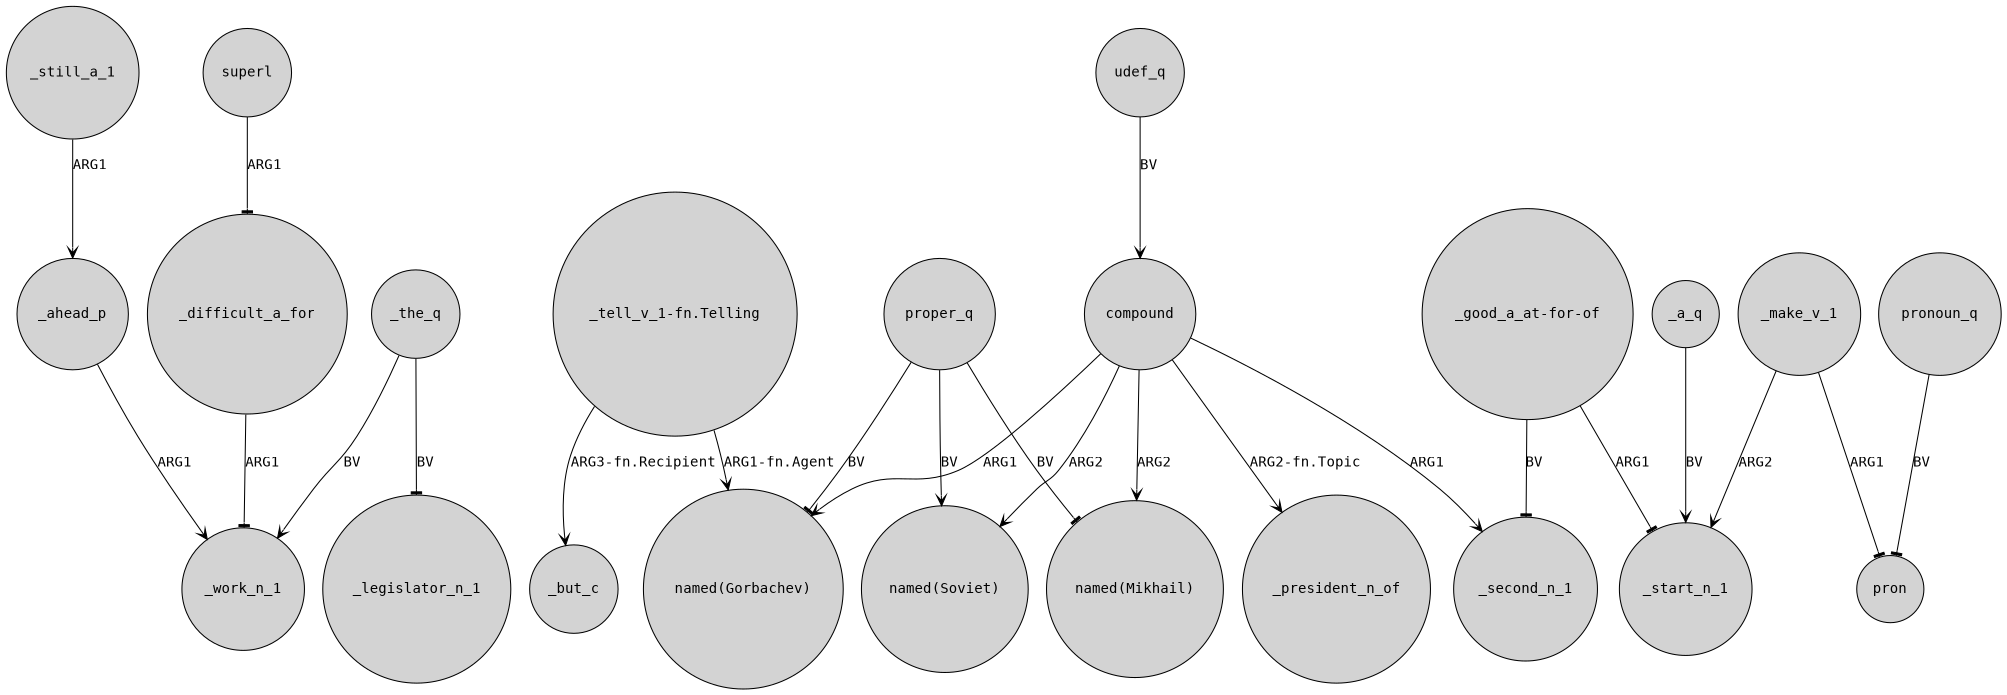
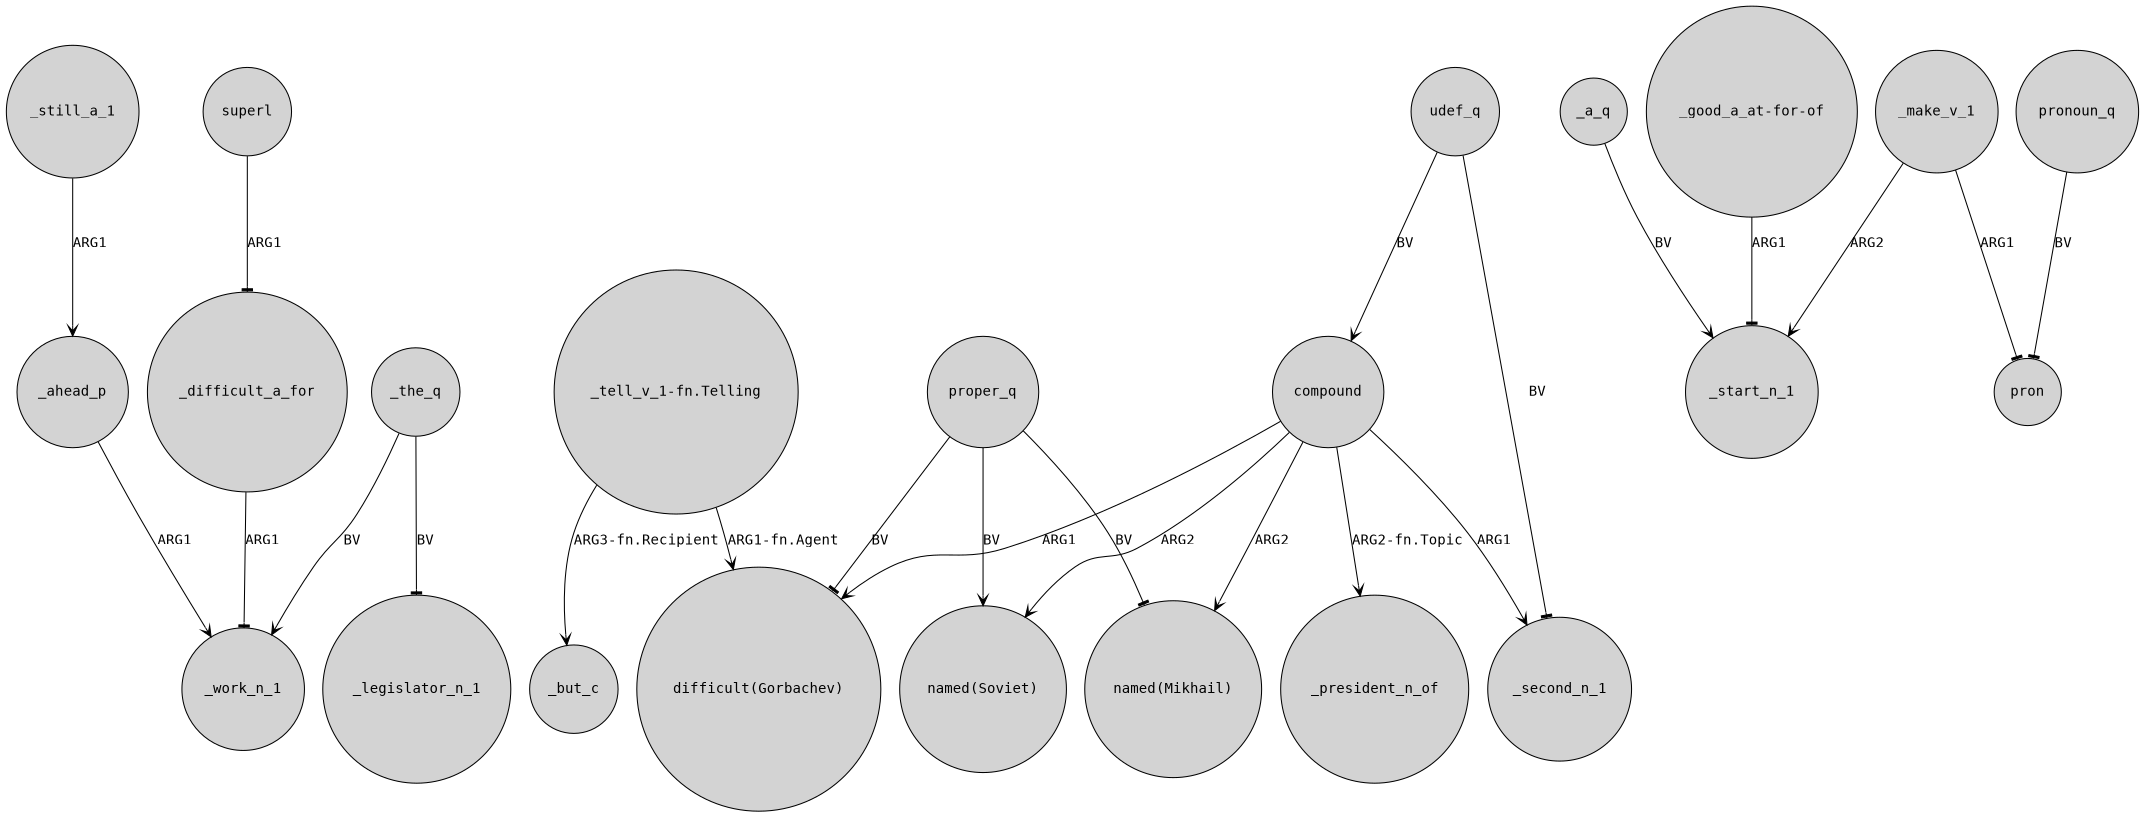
edge "_good_a_at-for-of" -> "_second_n_1": now "udef_q" -> "_second_n_1"
node "named(Gorbachev)": label "named(Gorbachev)" -> "difficult(Gorbachev)"
